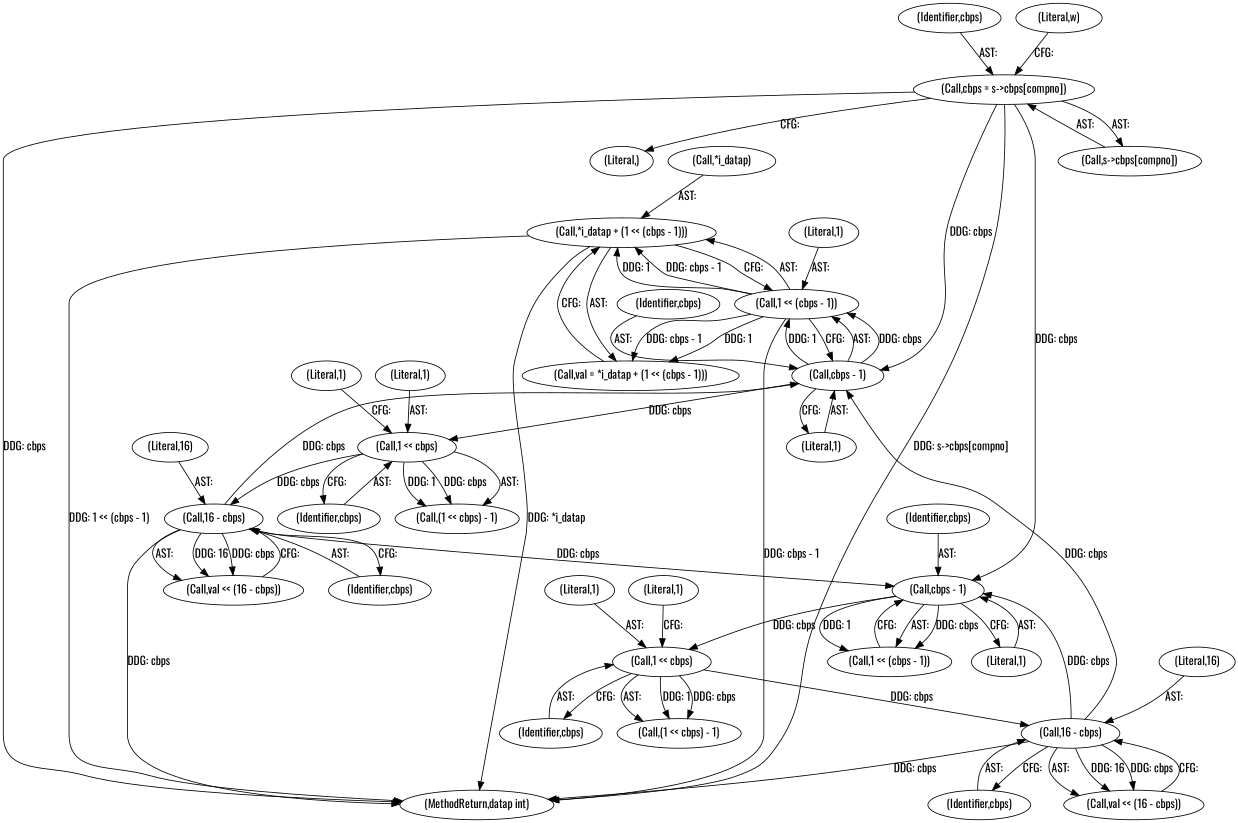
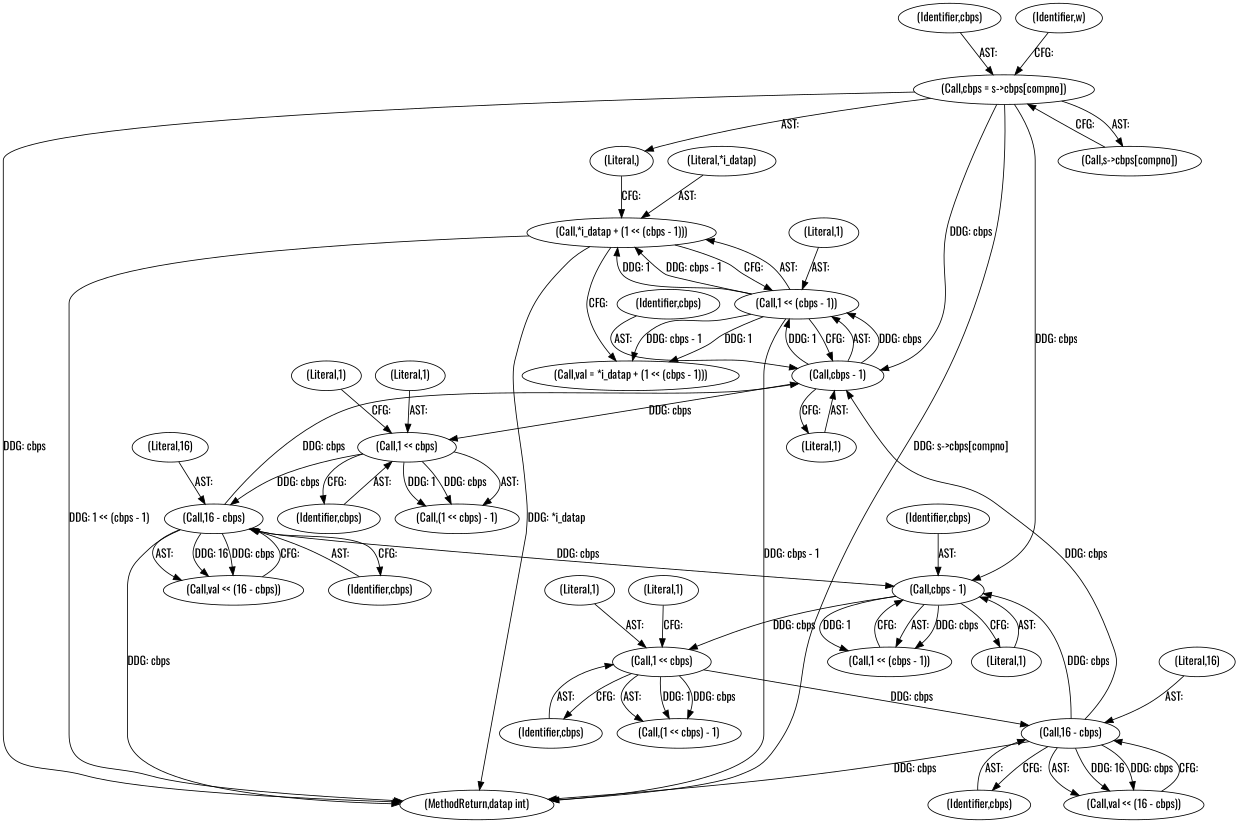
node "(Literal,w)": label "(Literal,w)" -> "(Identifier,w)"
edge "(Call,cbps = s->cbps[compno])" -> "(Literal,)": label "CFG: " -> "AST: "
edge "(Call,s->cbps[compno])" -> "(Call,cbps = s->cbps[compno])": label "AST: " -> "CFG: "
node "(Call,*i_datap)": label "(Call,*i_datap)" -> "(Literal,*i_datap)"
edge "(Call,*i_datap + (1 << (cbps - 1)))" -> "(Call,val = *i_datap + (1 << (cbps - 1)))": label "AST: " -> "CFG: "
edge "(Call,val = *i_datap + (1 << (cbps - 1)))" -> "(Call,*i_datap + (1 << (cbps - 1)))": now "(Literal,)" -> "(Call,*i_datap + (1 << (cbps - 1)))"
